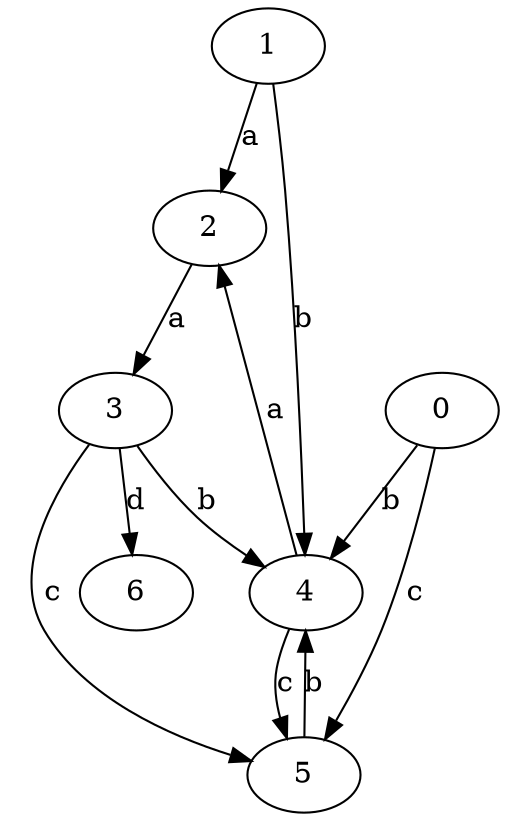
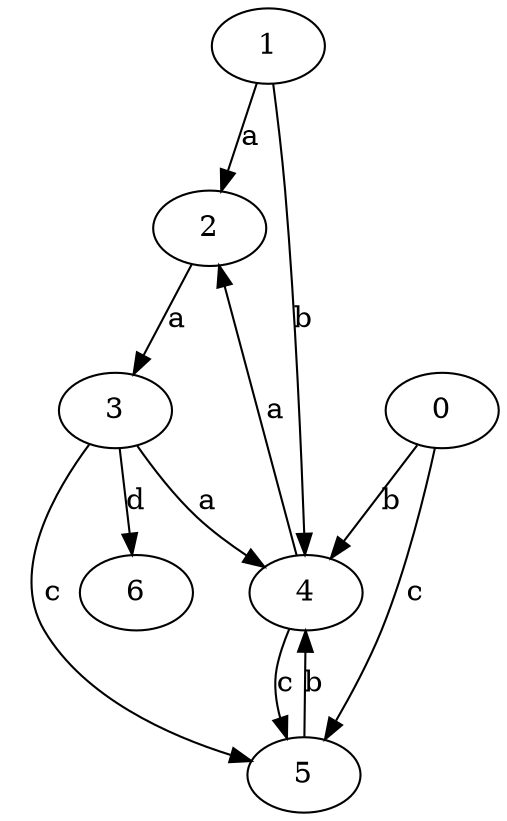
edge "3" -> "4": label "b" -> "a"
